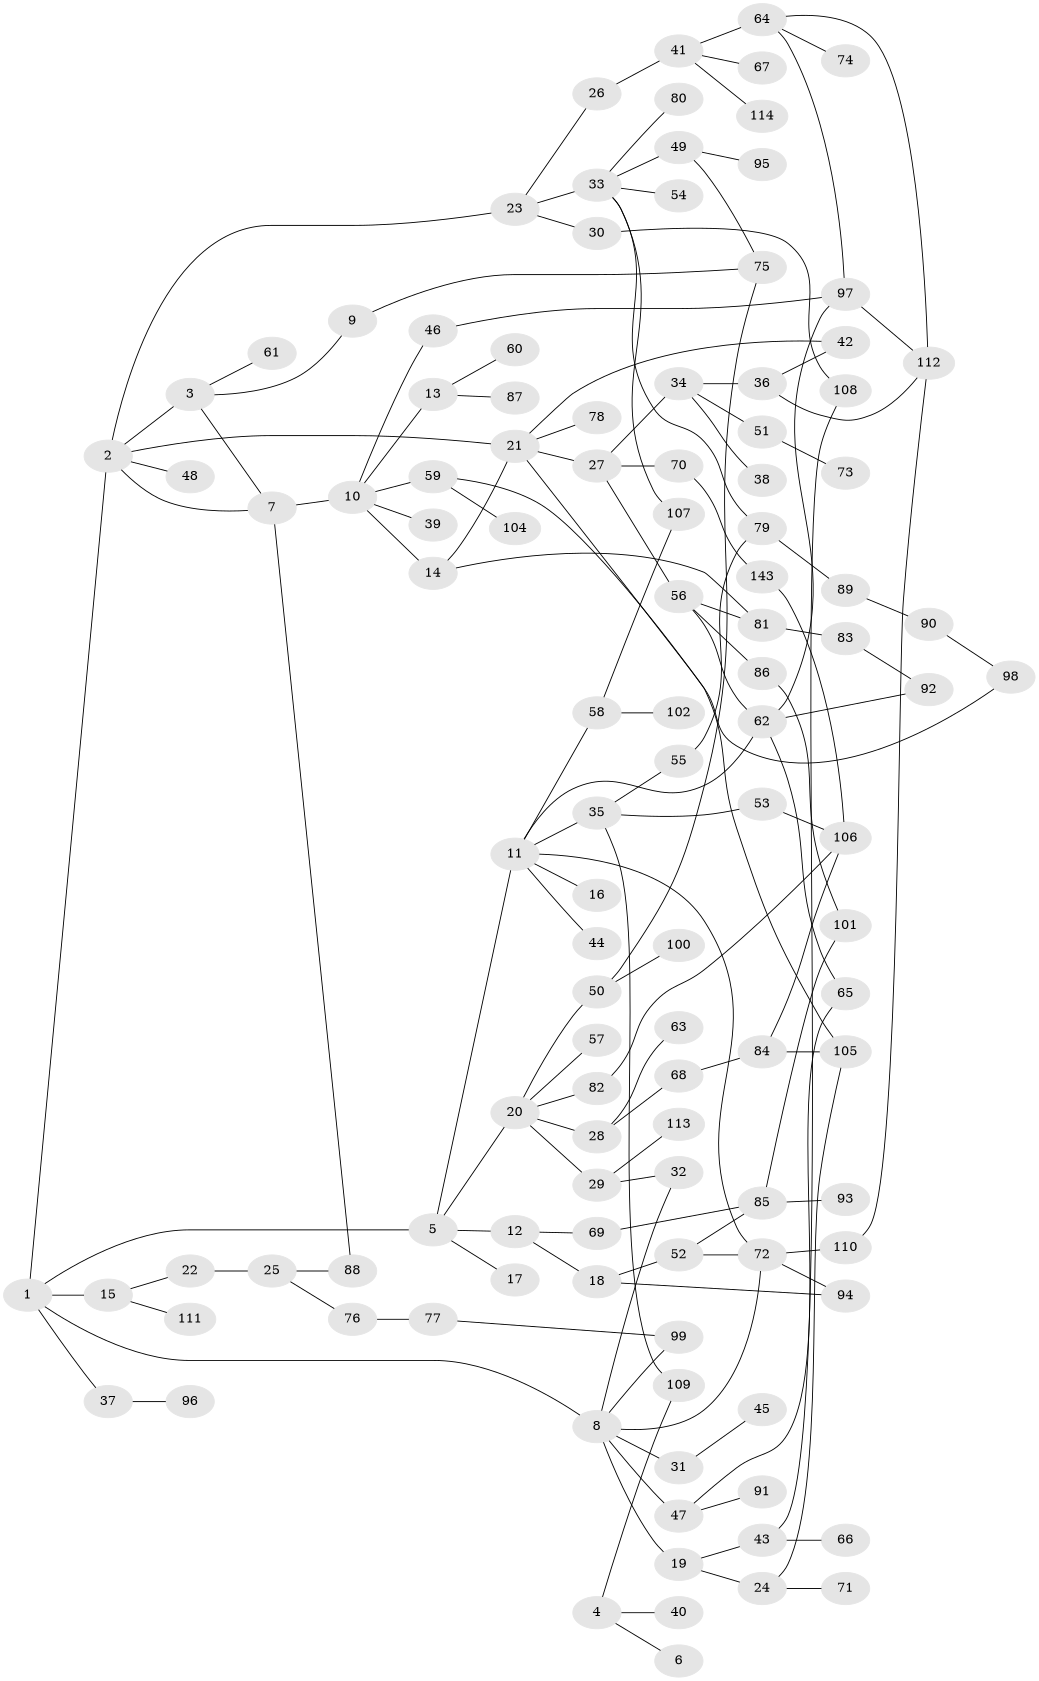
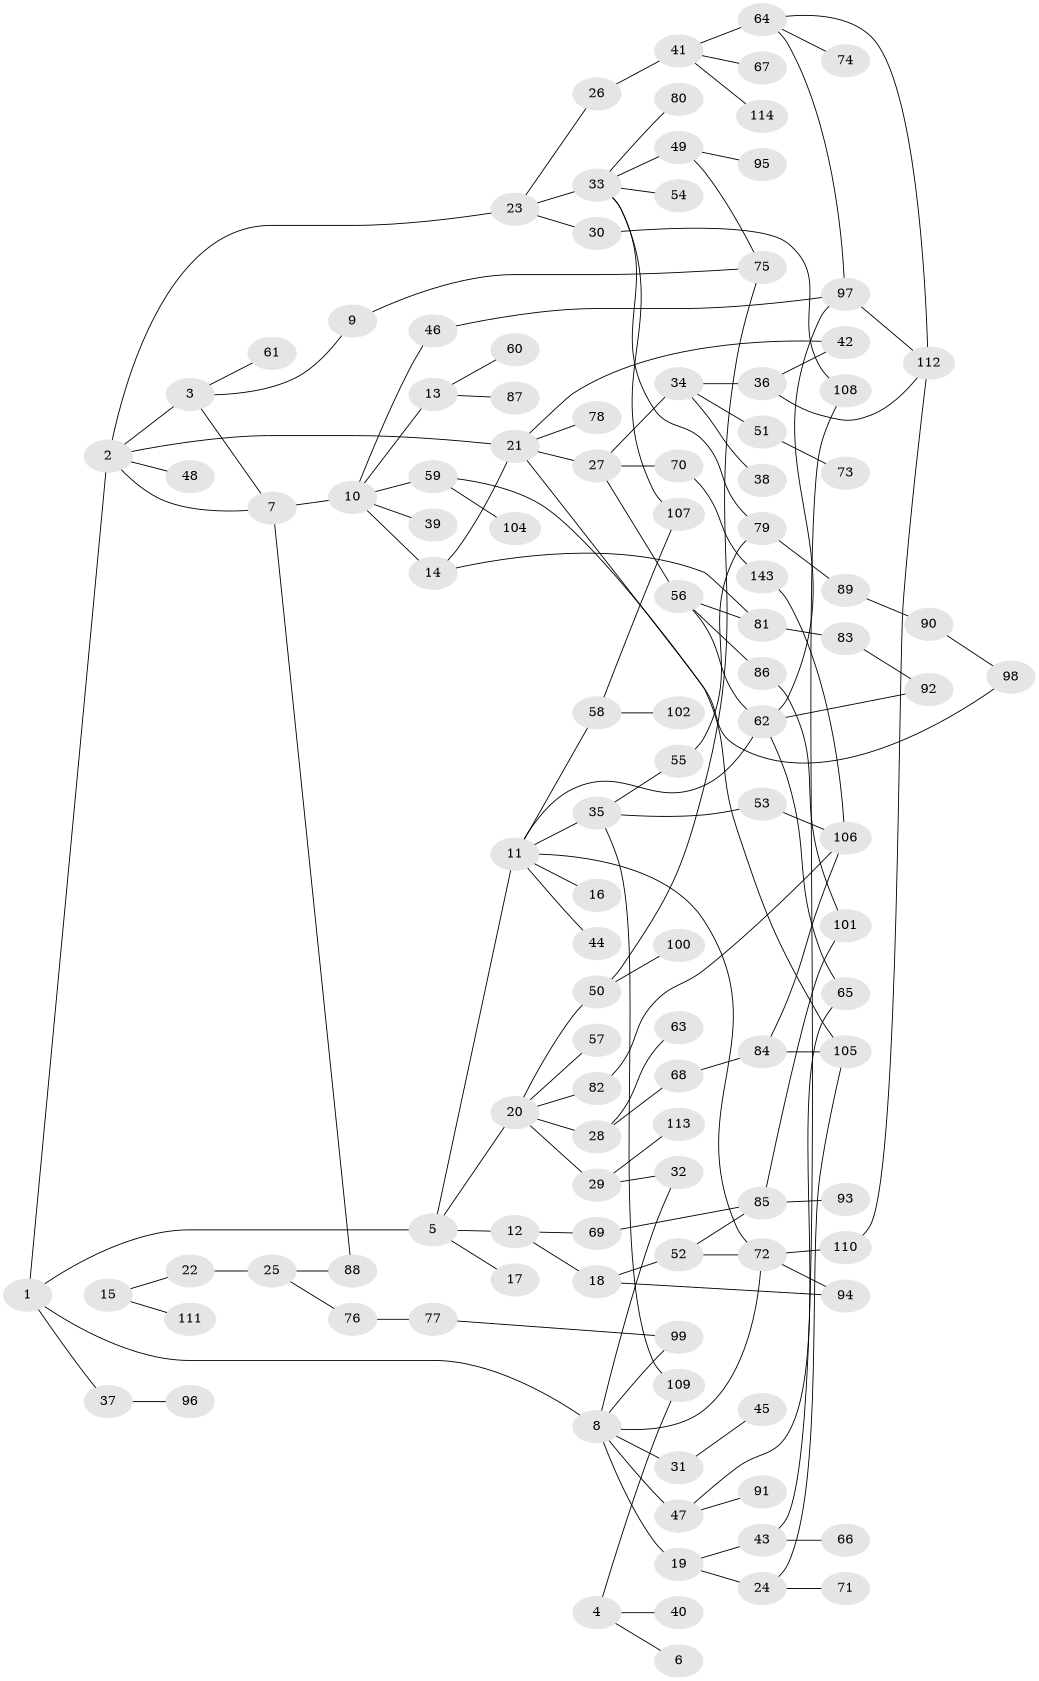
edge "1" -- "15": removed
